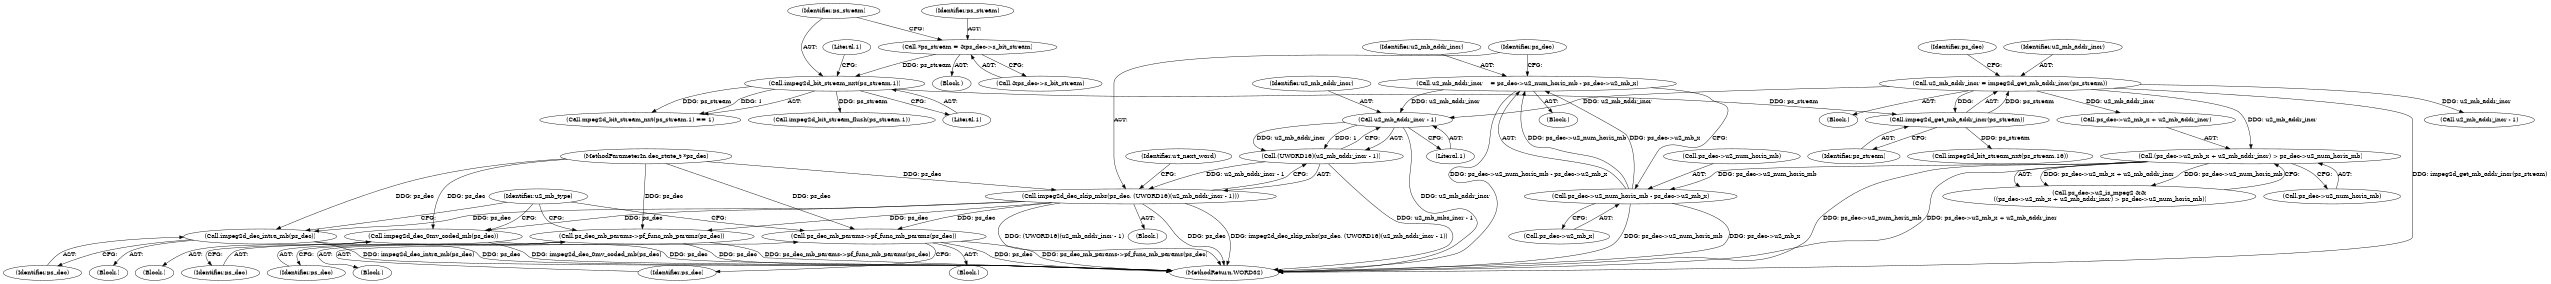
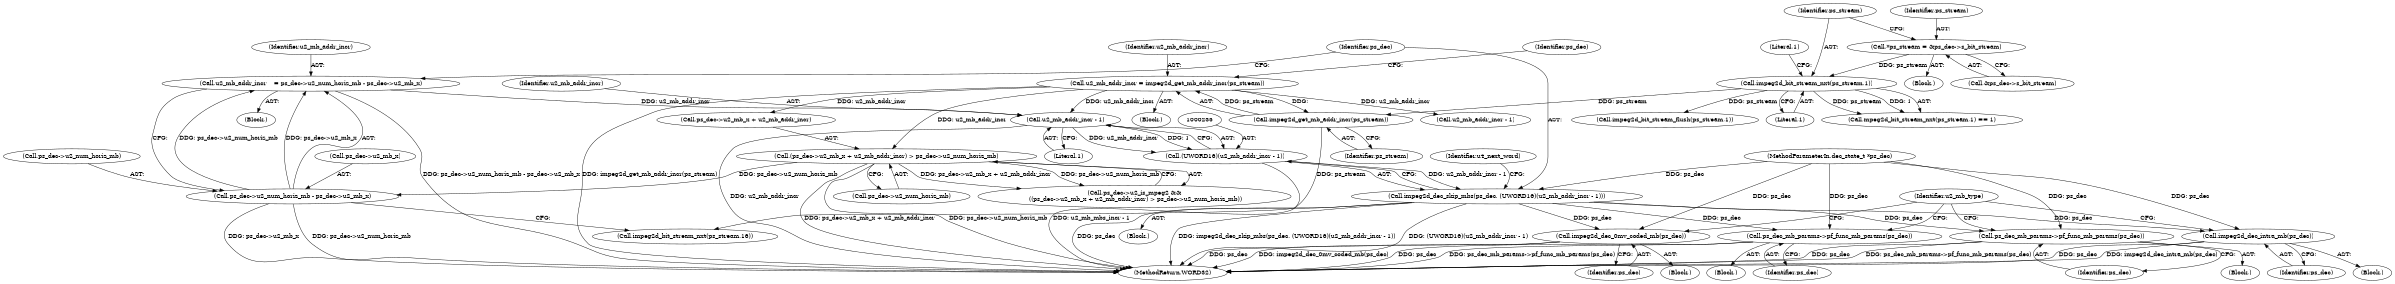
node "1000235": added
edge "(Call,ps_dec->u2_num_horiz_mb - ps_dec->u2_mb_x)" -> "(Call,ps_dec->u2_mb_x)": now "(Call,ps_dec->u2_num_horiz_mb - ps_dec->u2_mb_x)" -> "(Call,impeg2d_bit_stream_nxt(ps_stream,16))"
